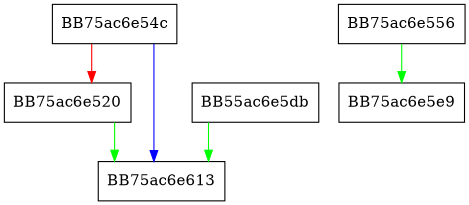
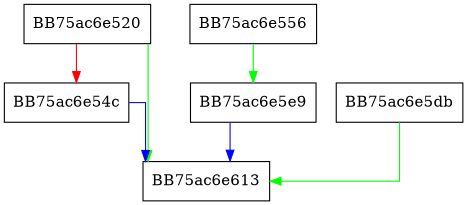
edge "BB75ac6e54c" -> "BB75ac6e520": reversed
node "BB55ac6e5db": label "BB55ac6e5db" -> "BB75ac6e5db"
edge "BB75ac6e5e9" -> "BB75ac6e613": added
